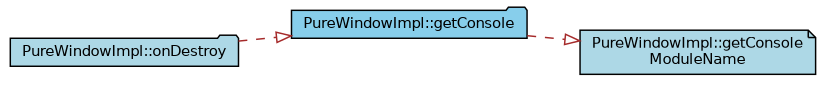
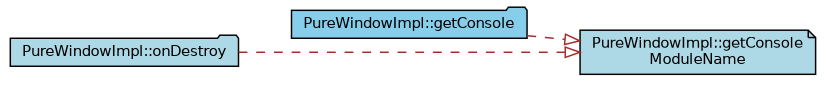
edge "PureWindowImpl::onDestroy" -> "PureWindowImpl::getConsole": now "PureWindowImpl::onDestroy" -> "PureWindowImpl::getConsole ModuleName"
